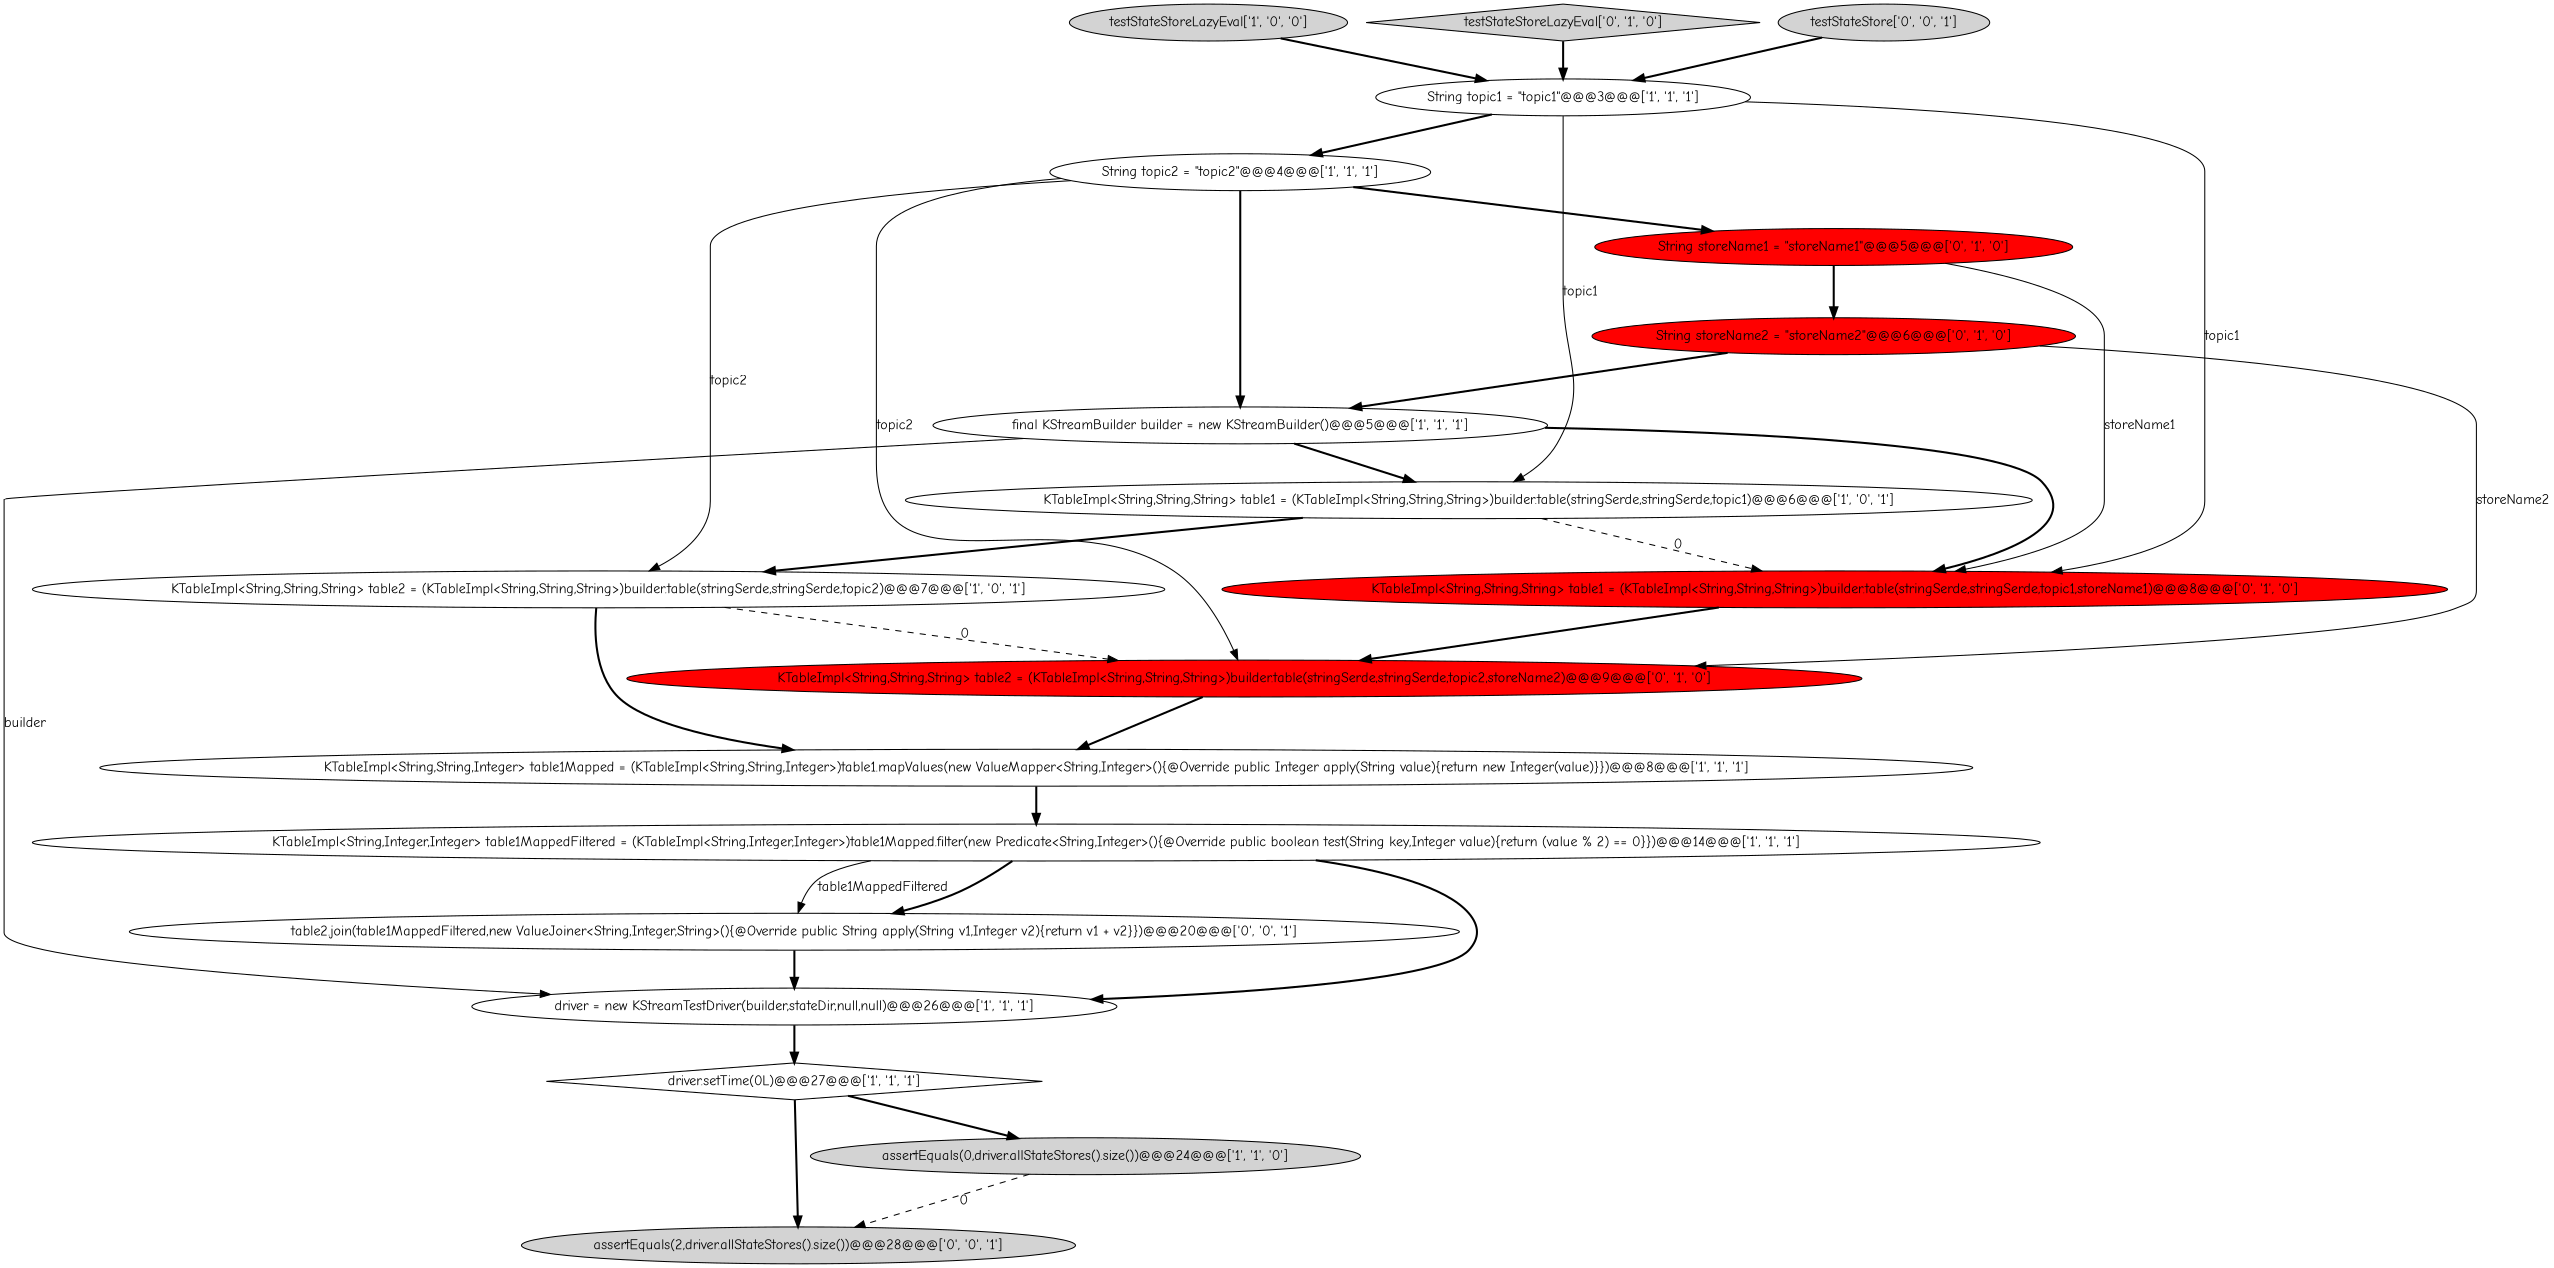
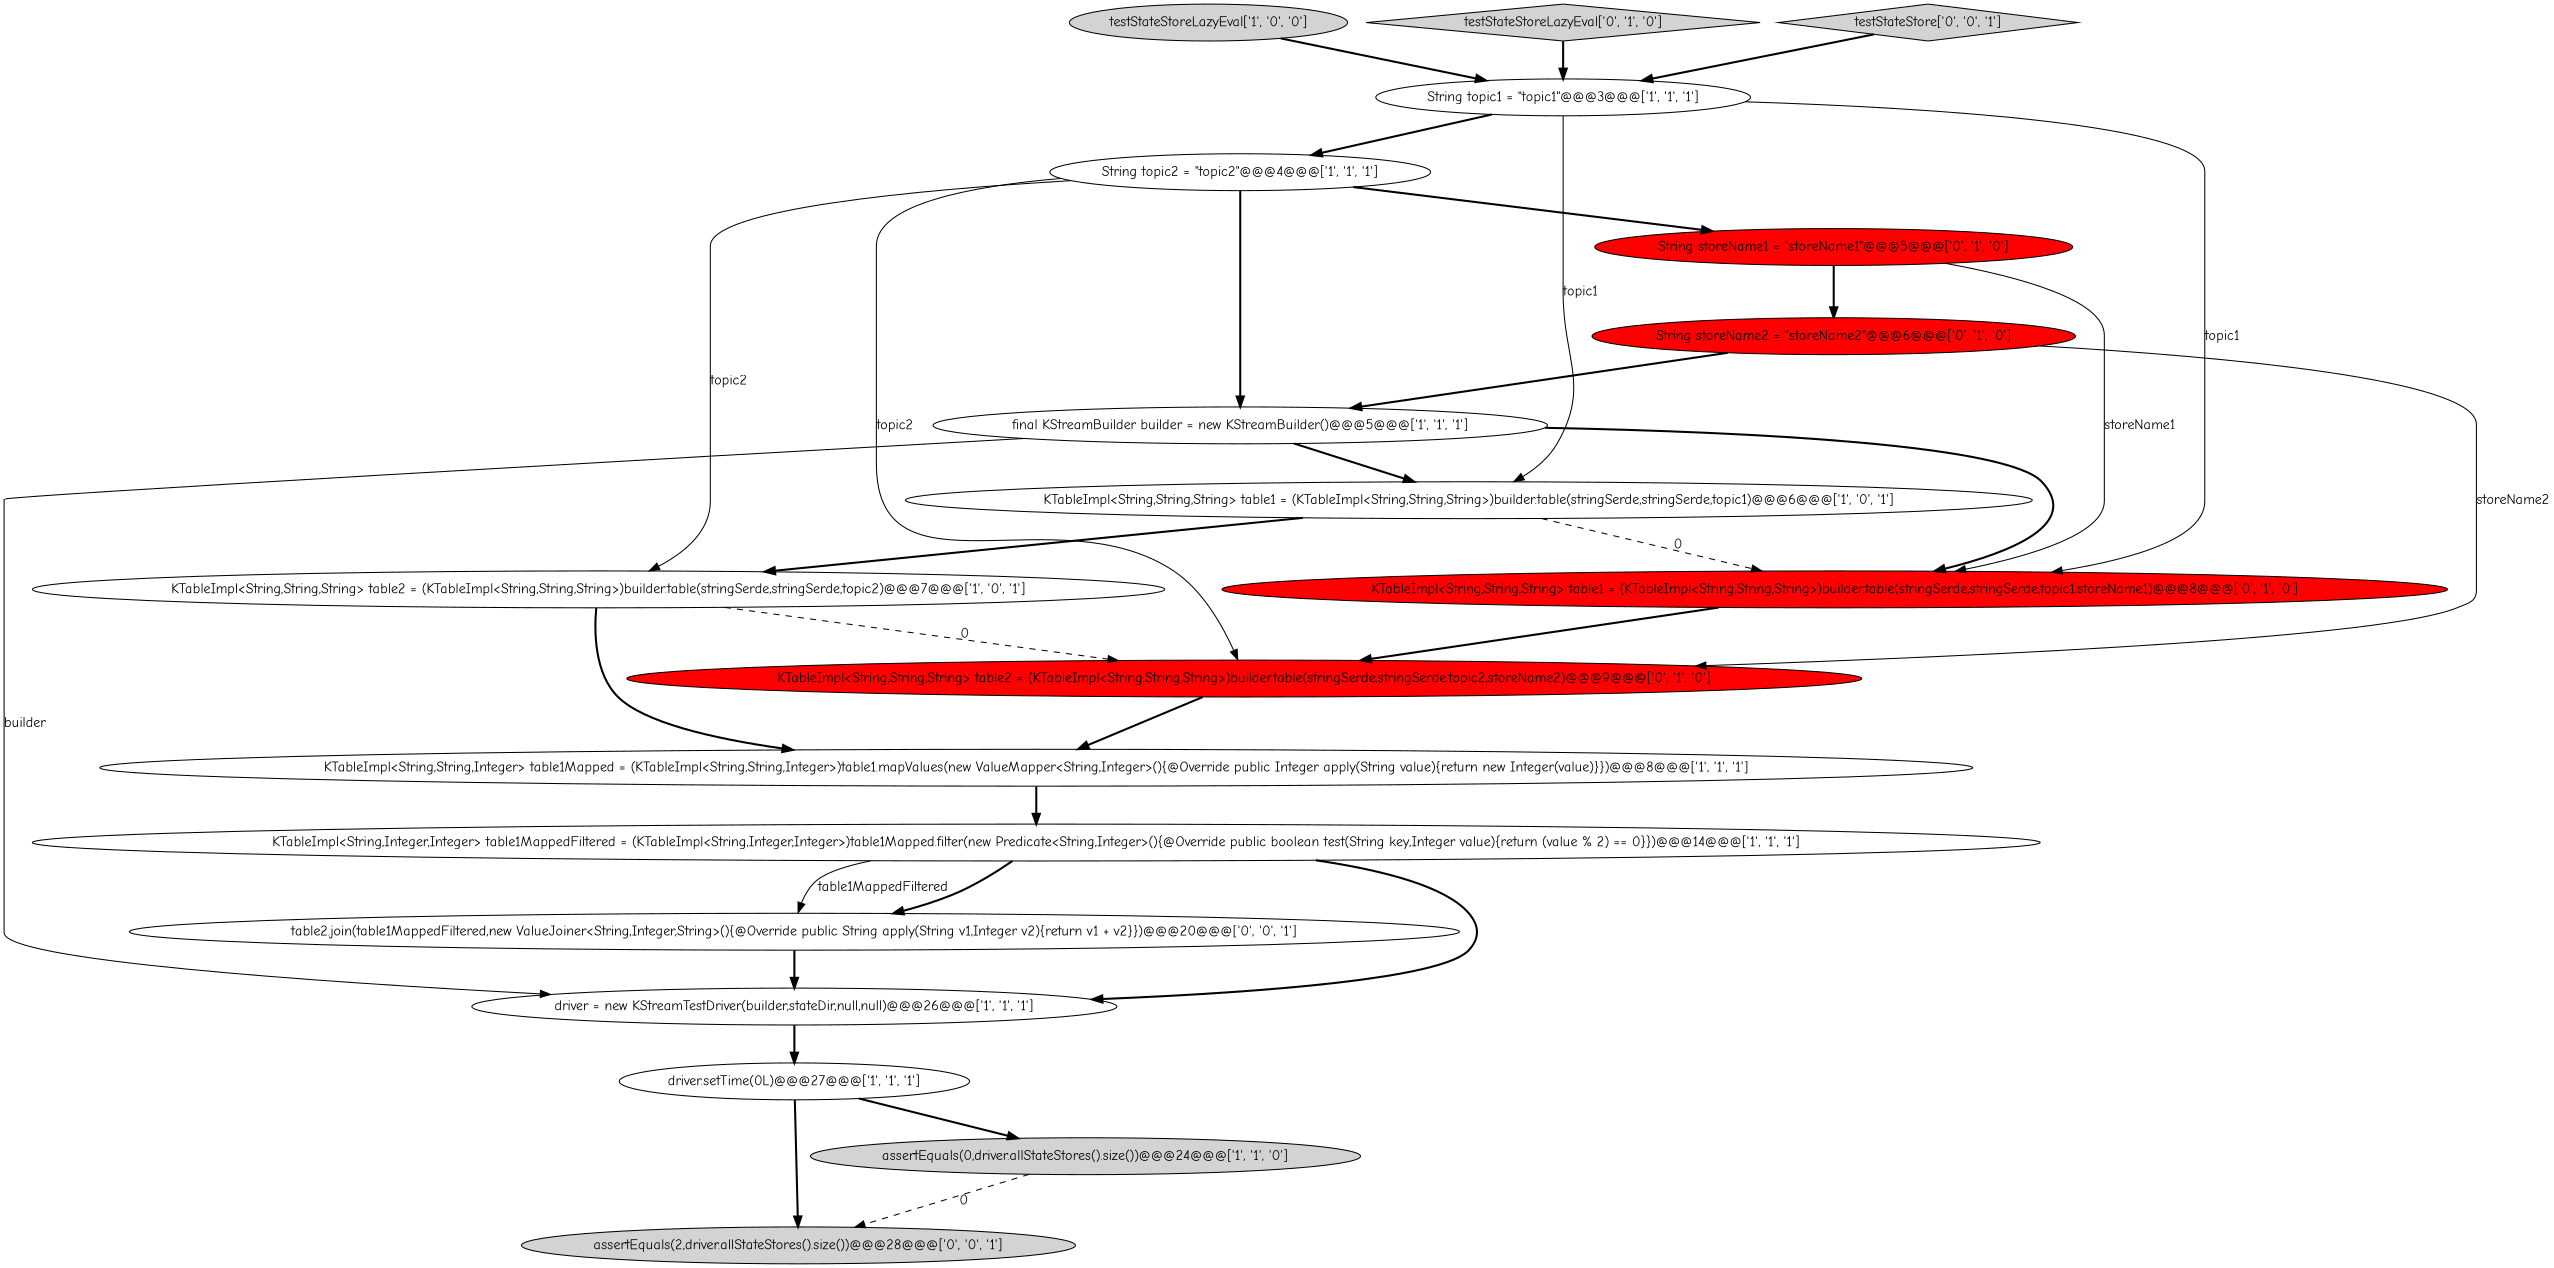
node "testStateStore['0', '0', '1']": shape ellipse -> diamond
node "driver.setTime(0L)@@@27@@@['1', '1', '1']": shape diamond -> ellipse
